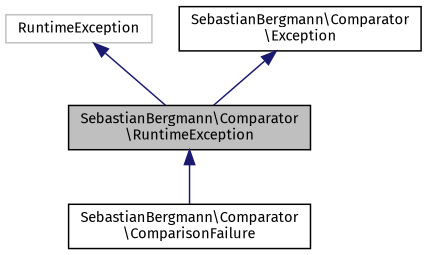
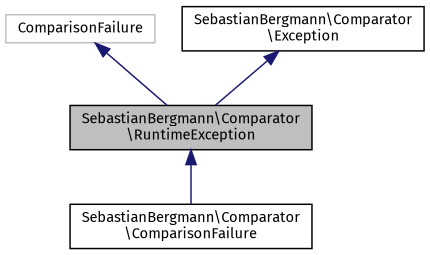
node "RuntimeException": label "RuntimeException" -> "ComparisonFailure"
